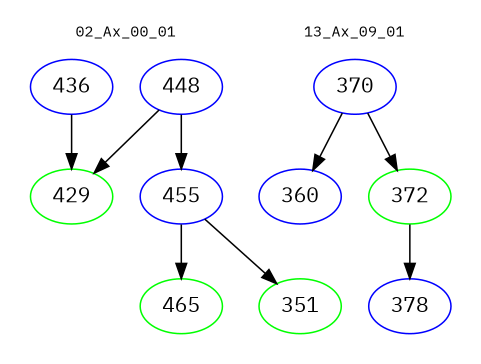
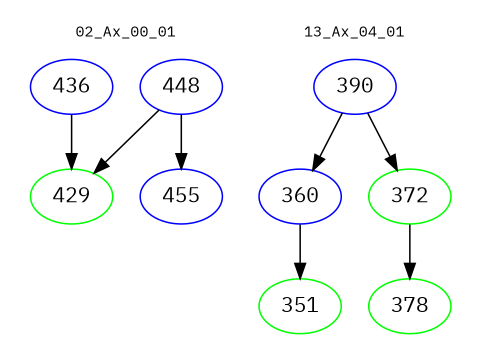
cluster "13_Ax_09_01": label "13_Ax_09_01" -> "13_Ax_04_01"
node "370": label "370" -> "390"
edge "455" -> "351": now "360" -> "351"
node "465": removed
node "378": color blue -> green
